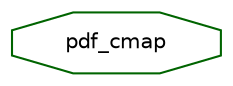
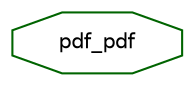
node "pdf_cmap": label "pdf_cmap" -> "pdf_pdf"
